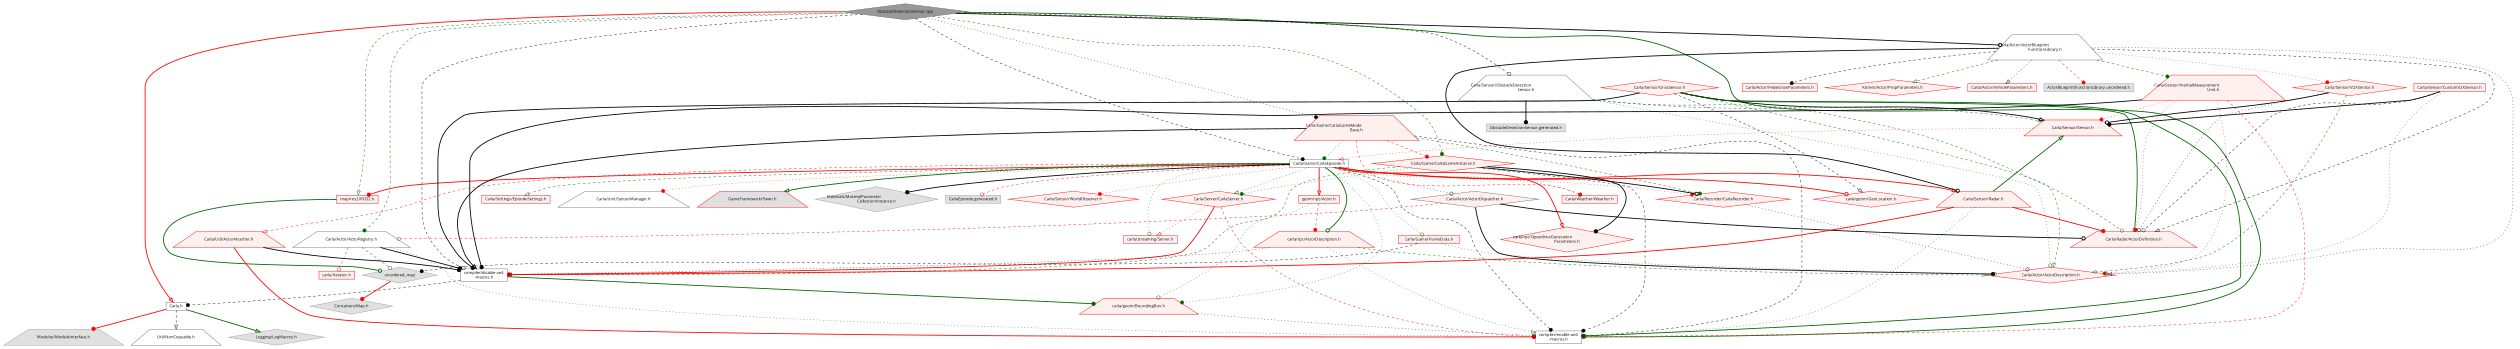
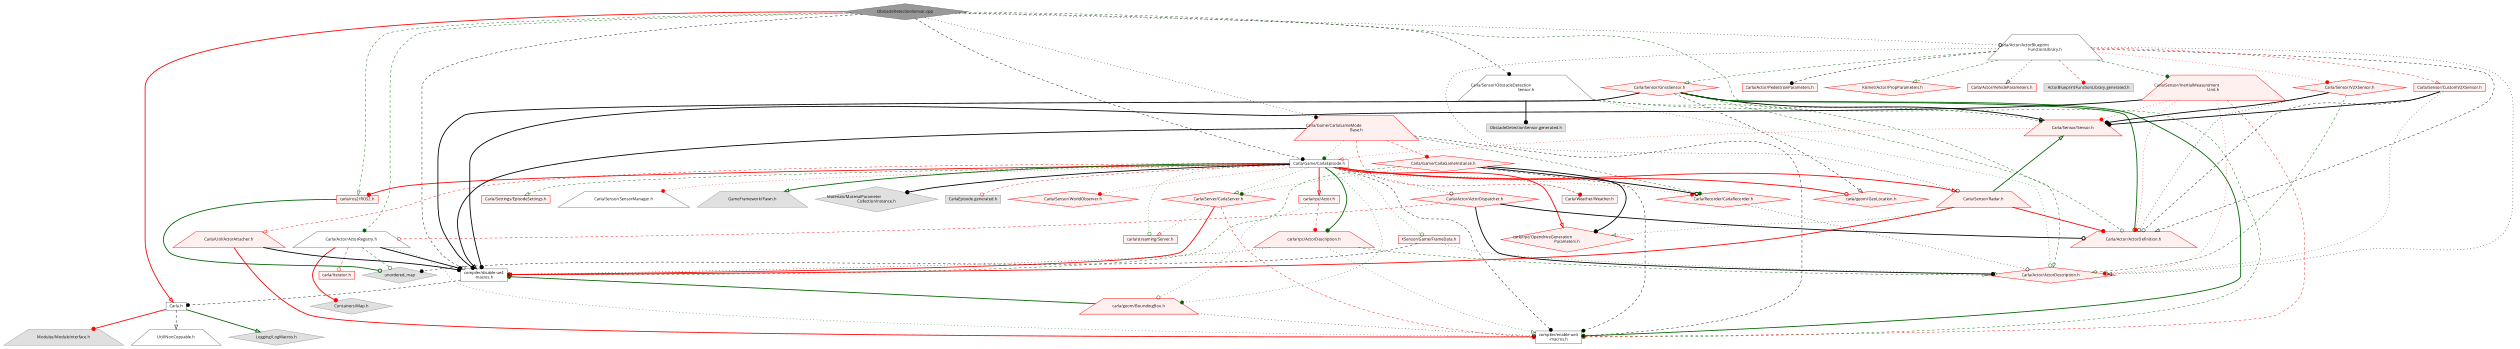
edge "ObstacleDetectionSensor.cpp" -> "Carla/Sensor/ObstacleDetection Sensor.h": arrowhead odot -> dot
edge "ObstacleDetectionSensor.cpp" -> "Carla/Actor/ActorBlueprint FunctionLibrary.h": style bold -> dotted
edge "ObstacleDetectionSensor.cpp" -> "Carla/Game/CarlaGameInstance.h": removed
edge "Carla/Actor/ActorBlueprint FunctionLibrary.h" -> "Carla/Sensor/CustomV2XSensor.h": added
edge "Carla/Actor/ActorBlueprint FunctionLibrary.h" -> "Carla/Sensor/GnssSensor.h": added
edge "Carla/Actor/ActorBlueprint FunctionLibrary.h" -> "Carla/Sensor/Radar.h": style bold -> dotted
node "ActorBlueprintFunctionLibrary.unordered.h": label "ActorBlueprintFunctionLibrary.unordered.h" -> "ActorBlueprintFunctionLibrary.generated.h"
edge "Carla/Sensor/ObstacleDetection Sensor.h" -> "Carla/Sensor/Sensor.h": arrowhead onormal -> dot
edge "Carla/Sensor/V2XSensor.h" -> "Carla/Sensor/Sensor.h": arrowhead odot -> dot
edge "ObstacleDetectionSensor.cpp" -> "compiler/enable-ue4 -macros.h": style bold -> dashed
edge "Carla/Game/CarlaEpisode.h" -> "carla/rpc/ActorDescription.h": arrowhead odot -> dot
node "map/ros2/ROS2.h": label "map/ros2/ROS2.h" -> "carla/ros2/ROS2.h"
node "Carla/Unit/SensorManager.h": label "Carla/Unit/SensorManager.h" -> "Carla/Sensor/SensorManager.h"
node "GameFramework/Pawn.h": color red -> grey60
node "geom/rpc/Actor.h": label "geom/rpc/Actor.h" -> "carla/rpc/Actor.h"
node "Carla/Actor/ActorDispatcher.h": color grey40 -> red
node "Carla/Weather/Weather.h": color red -> grey40
node "Carla/Game/FrameData.h": label "Carla/Game/FrameData.h" -> "XSensor/Game/FrameData.h"
node "Carla/Radar/ActorDefinition.h": label "Carla/Radar/ActorDefinition.h" -> "Carla/Actor/ActorDefinition.h"
edge "unordered_map" -> "Containers/Map.h": now "Carla/Actor/ActorRegistry.h" -> "Containers/Map.h"
edge "compiler/disable-ue4 -macros.h" -> "carla/geom/BoundingBox.h": reversed
edge "Carla/Sensor/Radar.h" -> "compiler/enable-ue4 -macros.h": now "Carla/Sensor/Radar.h" -> "carla/rpc/OpendriveGeneration Parameters.h"
